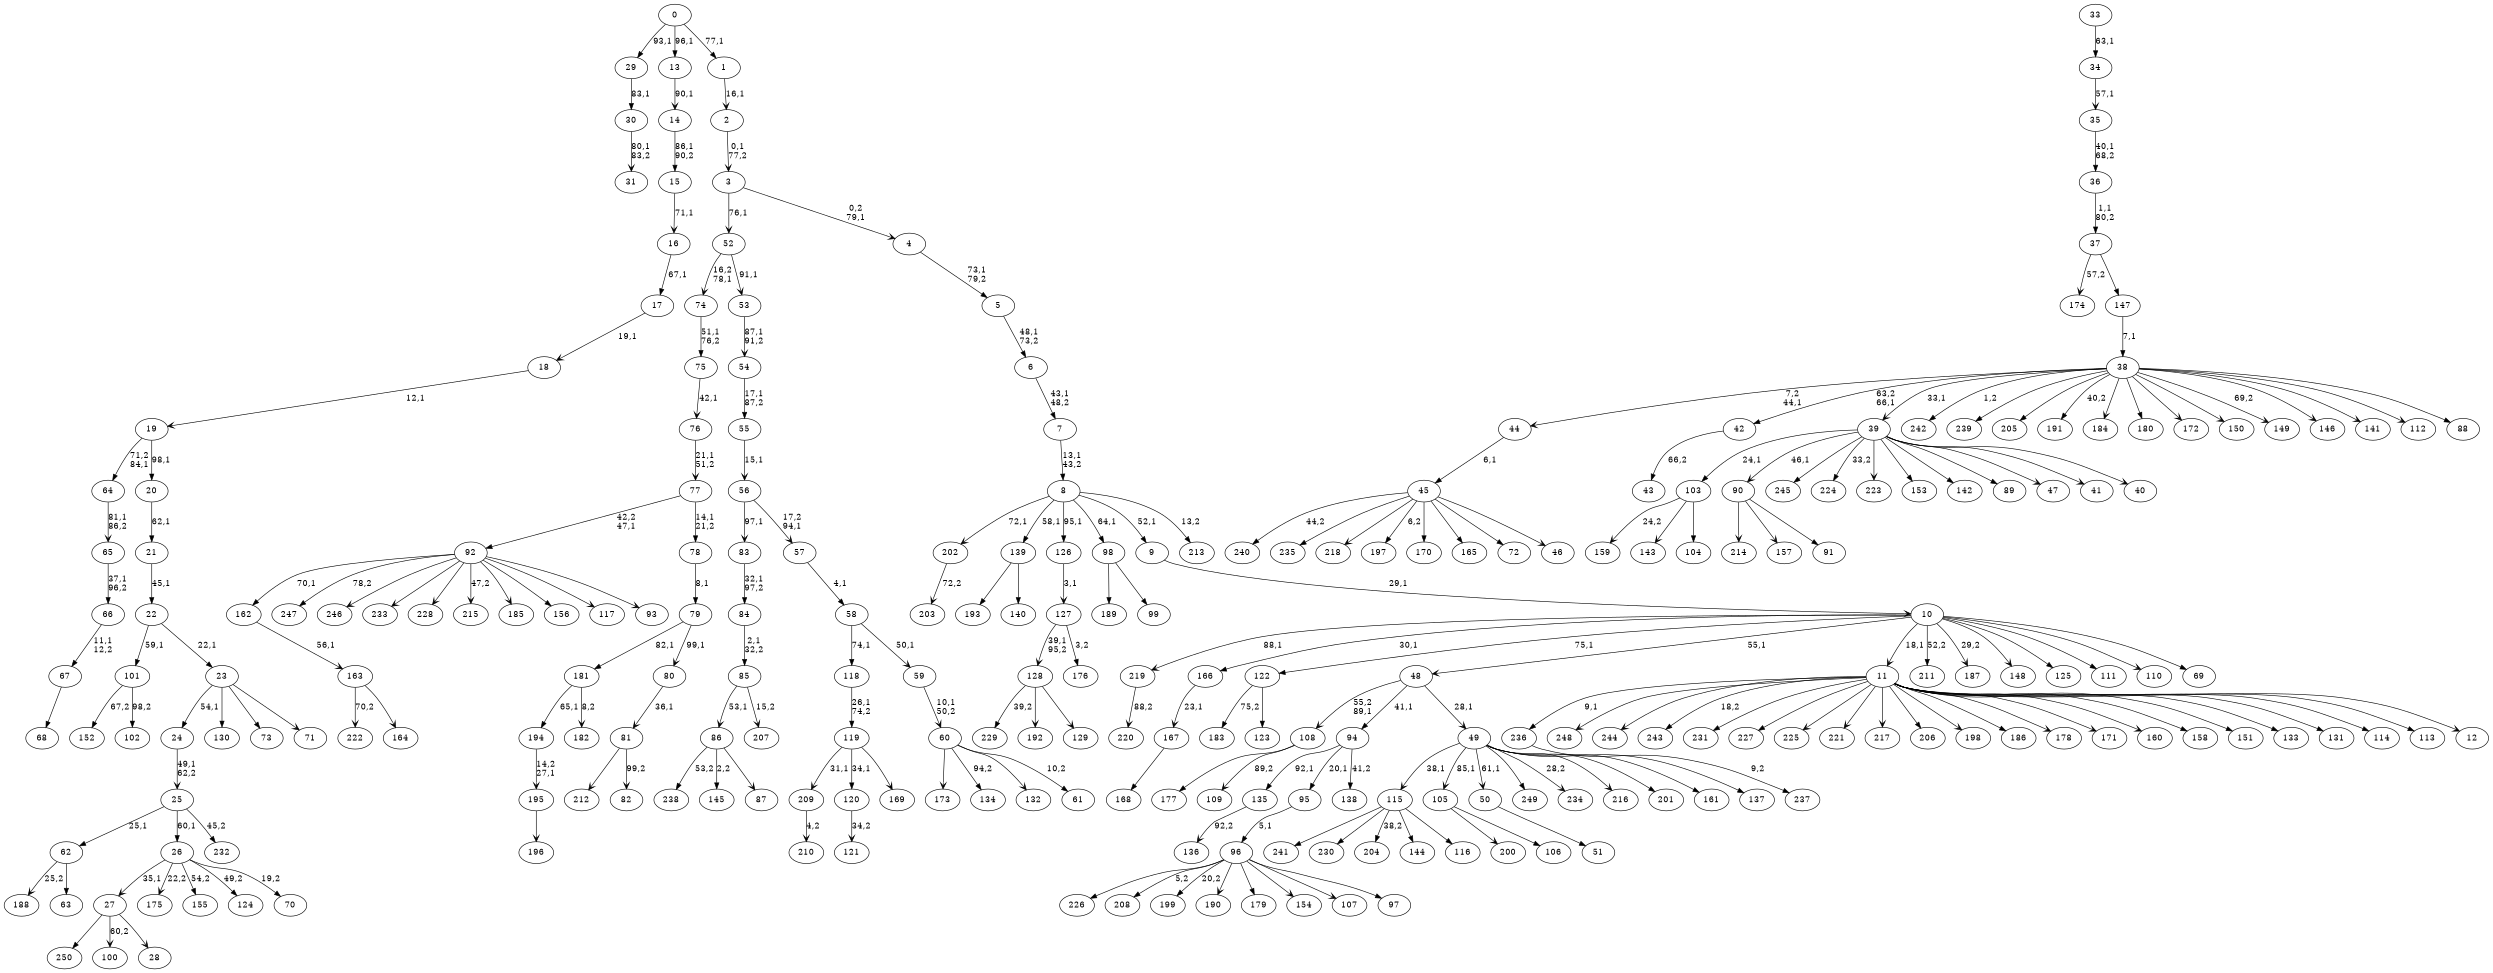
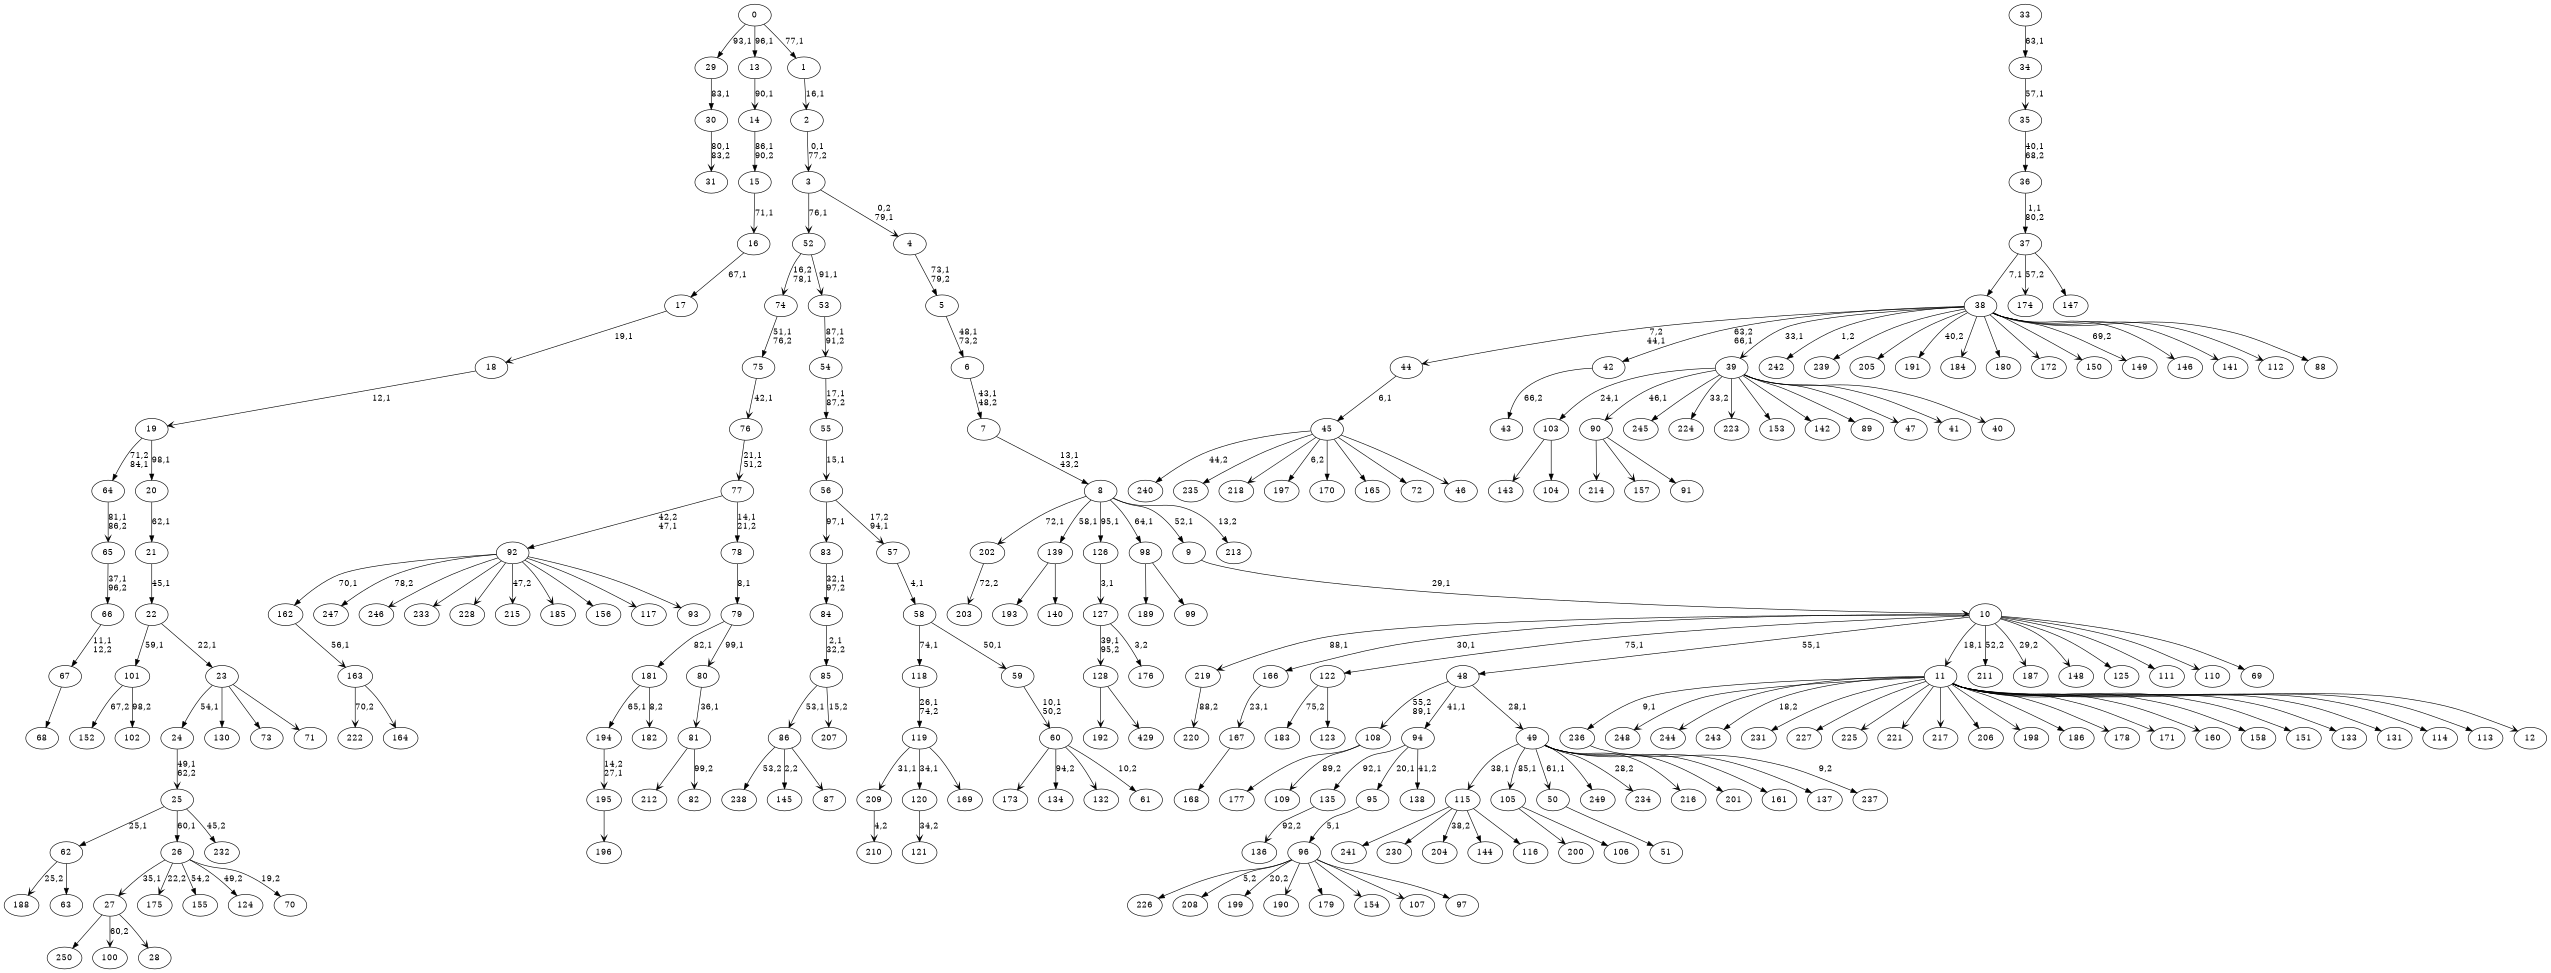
edge "147" -> "38": now "37" -> "38"
node "159": removed
edge "10" -> "48": arrowhead vee -> normal
node "229": removed
node "129": label "129" -> "429"
